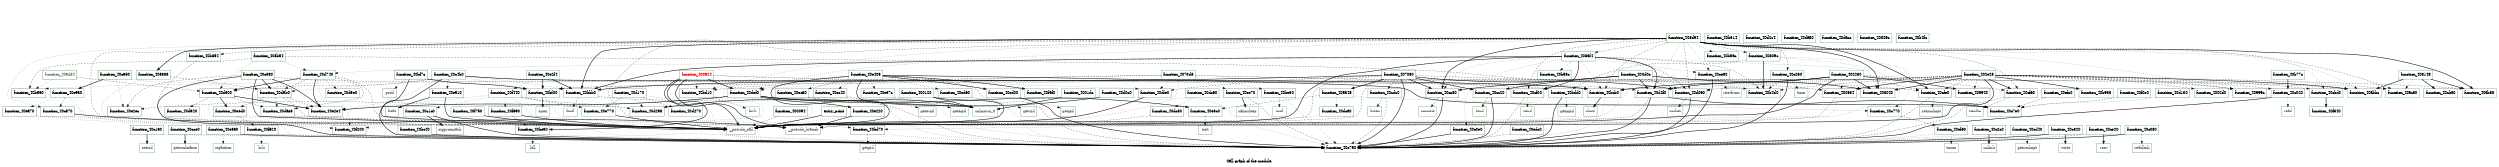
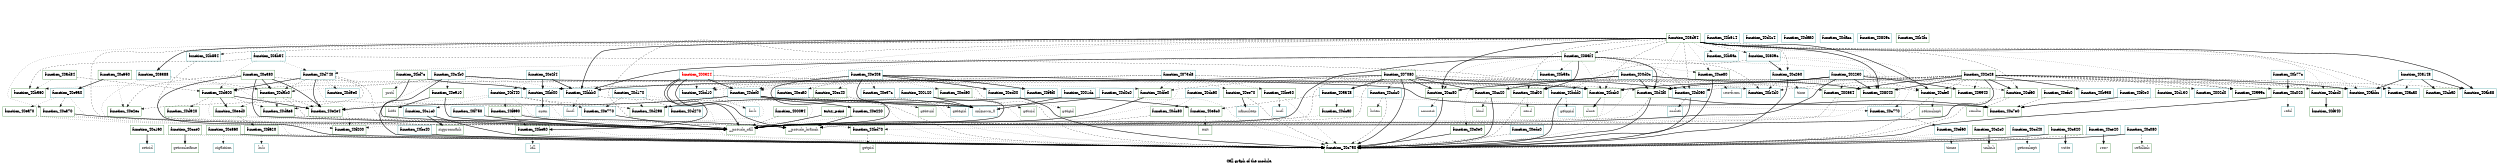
edge "function_40809c" -> "function_40b4d0": now "function_40809c" -> "function_40c260"
node "function_40ad84": fontcolor gray50 -> black
edge "function_40f0e0" -> "function_40c7e0": style dashed -> bold
